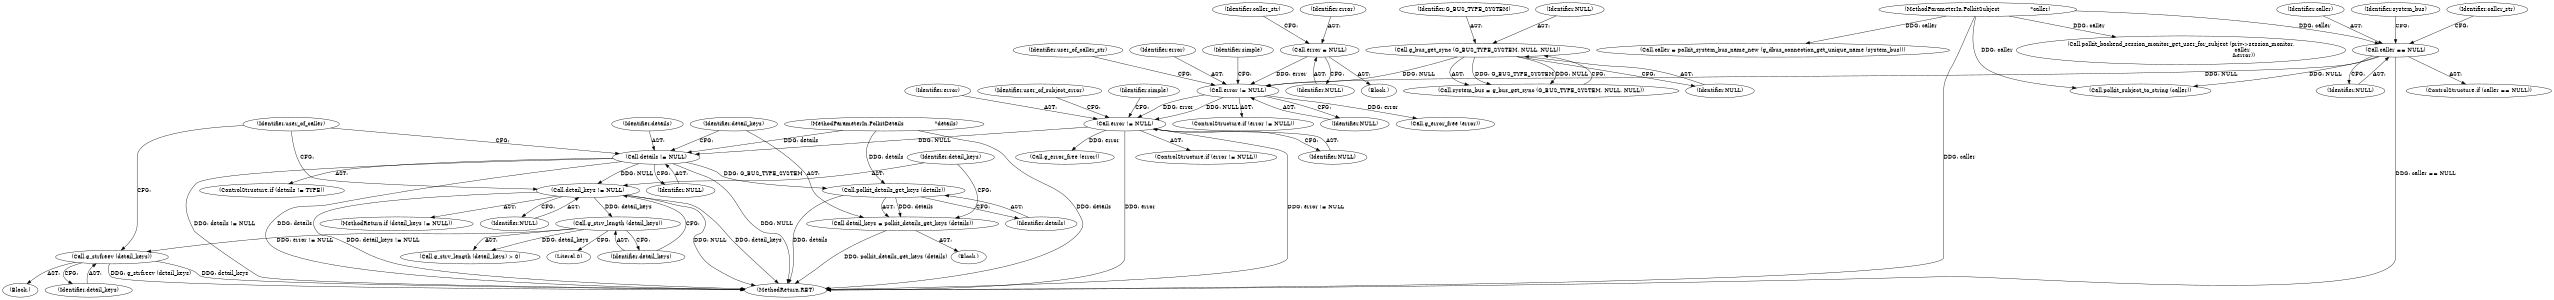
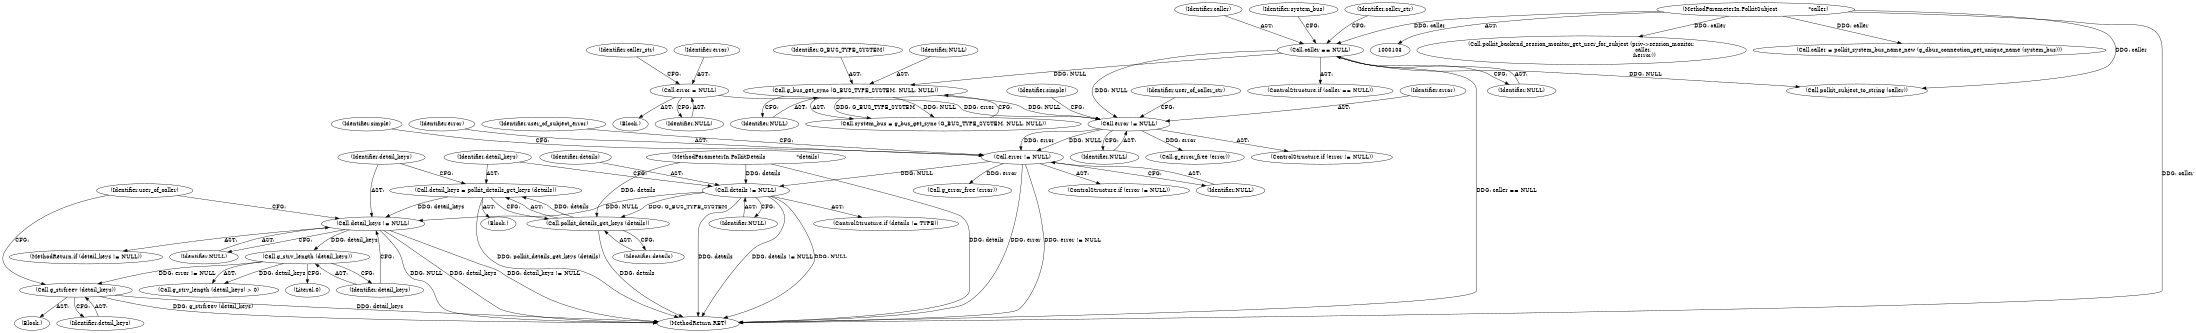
node "1000103": added
edge "(Call,caller == NULL)" -> "(Call,g_bus_get_sync (G_BUS_TYPE_SYSTEM, NULL, NULL))": added, label "DDG: NULL"
edge "(Identifier,user_of_caller)" -> "(Call,details != NULL)": removed, label "CFG:"
edge "(Call,detail_keys = polkit_details_get_keys (details))" -> "(Call,detail_keys != NULL)": added, label "DDG: detail_keys"
edge "(Call,detail_keys = polkit_details_get_keys (details))" -> "(Call,polkit_details_get_keys (details))": added, label "CFG:"
